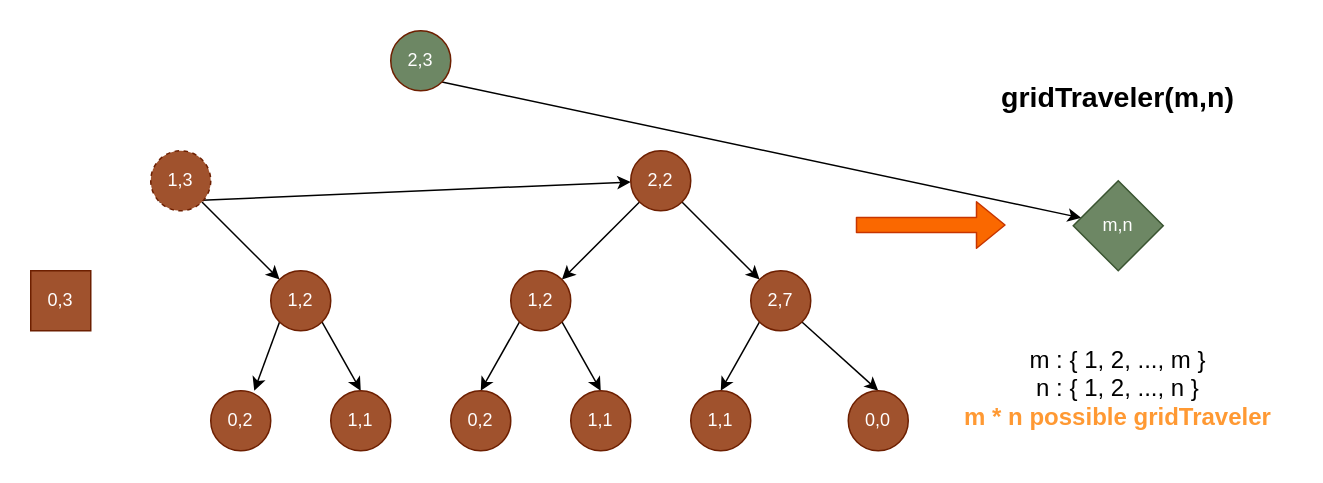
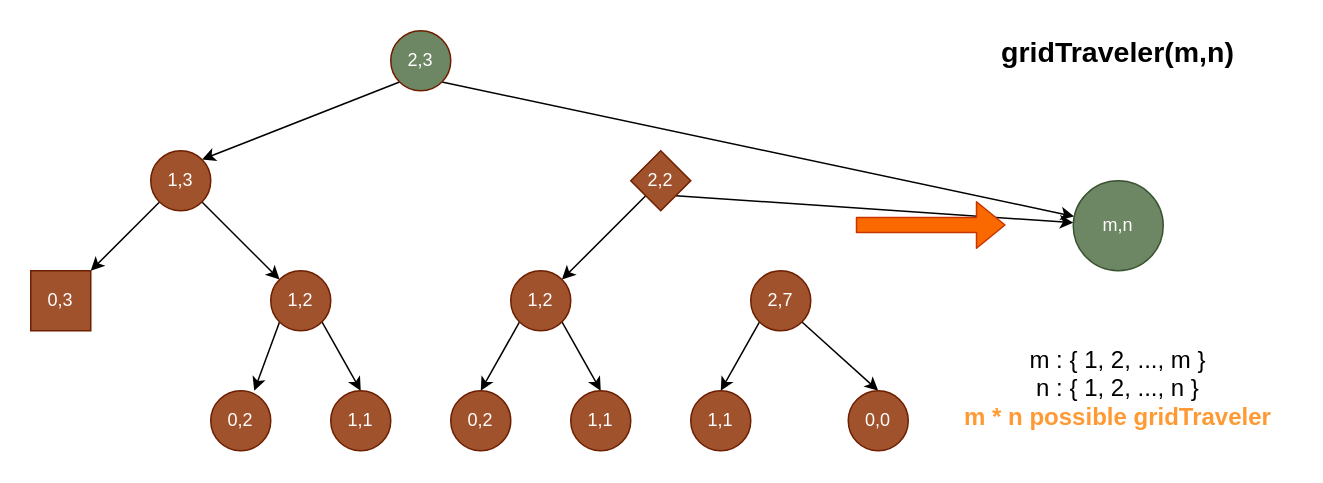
node "gridTraveler(m,n)": moved (1118, 98) -> (1118, 53)
edge "2,3" -> "1,3": added
node "1,3": style dashed -> solid
node "2,2": shape ellipse -> diamond
edge "1,3" -> "2,2": now "1,3" -> "0,3"
node "m,n": shape diamond -> ellipse
edge "2,2" -> "2,7": now "2,2" -> "m,n"
